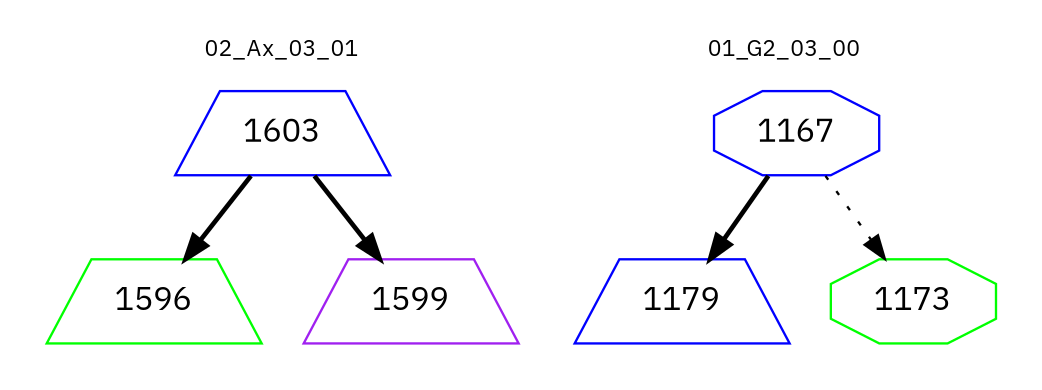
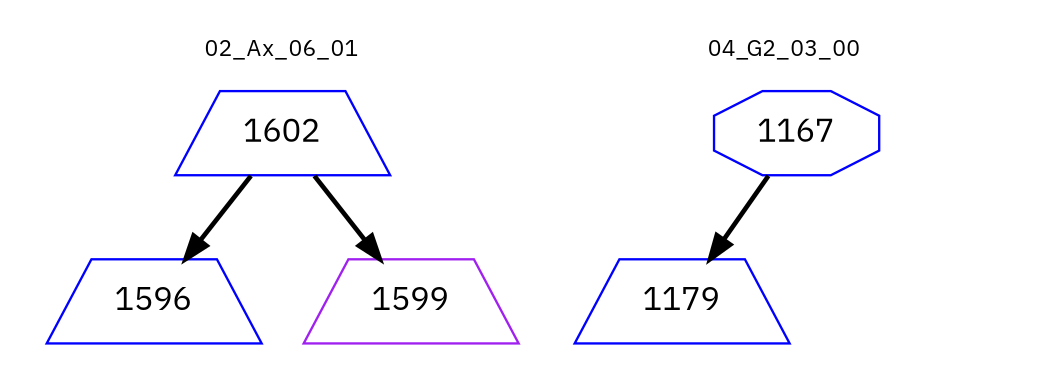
cluster "02_Ax_03_01": label "02_Ax_03_01" -> "02_Ax_06_01"
cluster "01_G2_03_00": label "01_G2_03_00" -> "04_G2_03_00"
node "1603": label "1603" -> "1602"
node "1596": color green -> blue
node "1173": removed
